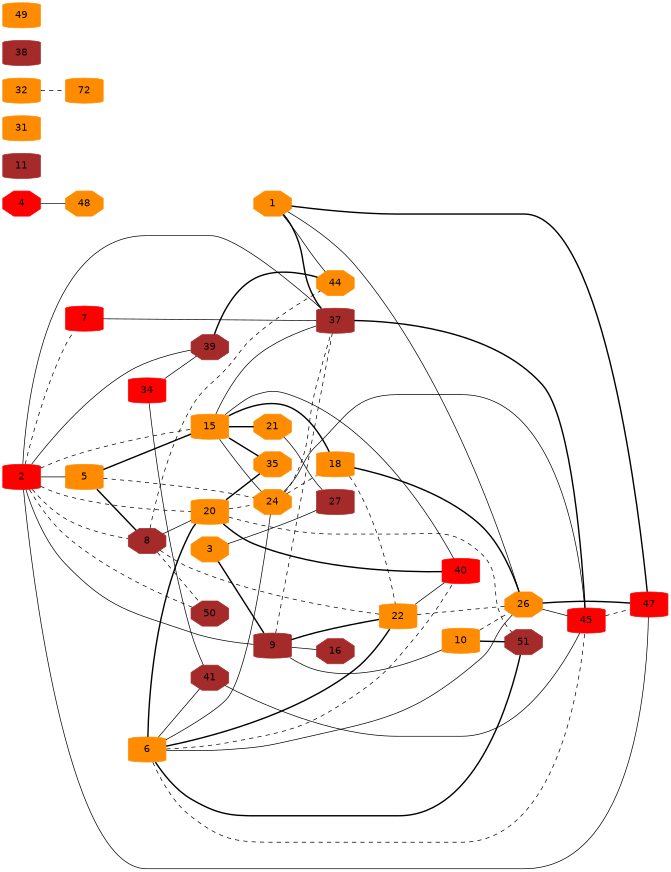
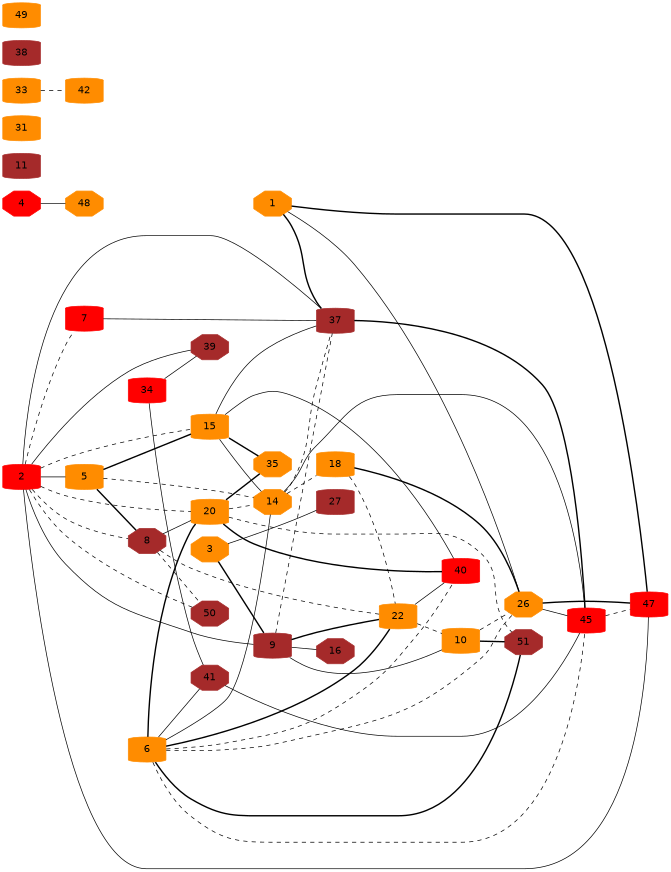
node "32": label "32" -> "33"
node "72": label "72" -> "42"
node "44": removed
edge "15" -- "18": removed
node "21": removed
node "24": label "24" -> "14"
edge "26" -- "22": now "10" -- "22"
edge "26" -- "6": style solid -> dashed
